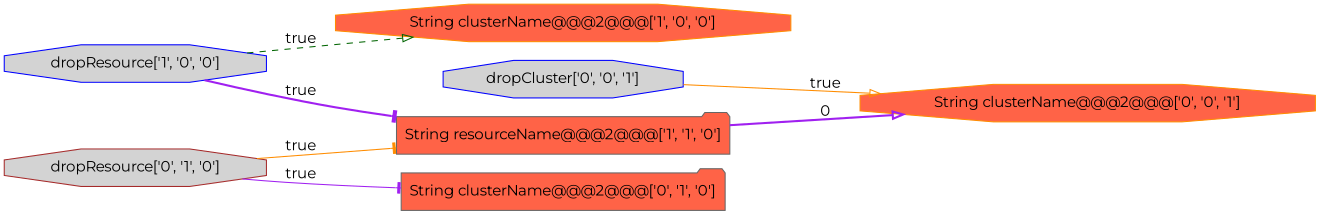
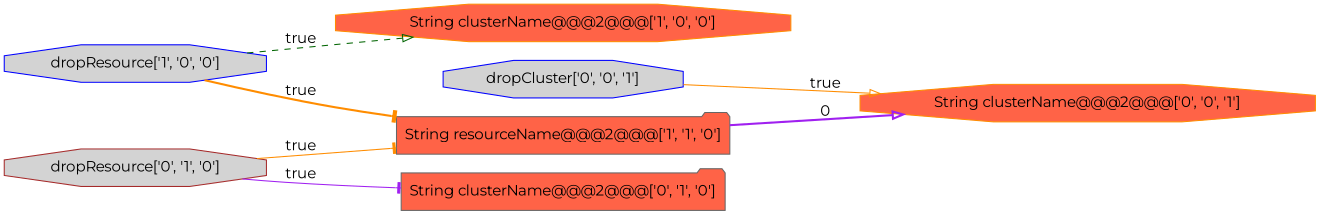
edge "dropResource['1', '0', '0']" -> "String resourceName@@@2@@@['1', '1', '0']": color purple -> darkorange
